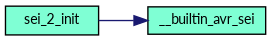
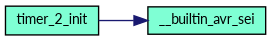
node "sei_2_init": label "sei_2_init" -> "timer_2_init"
